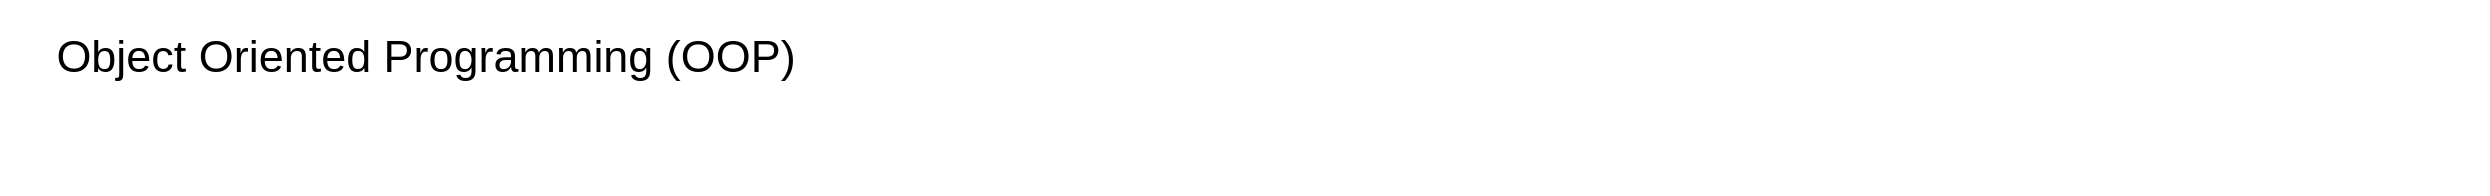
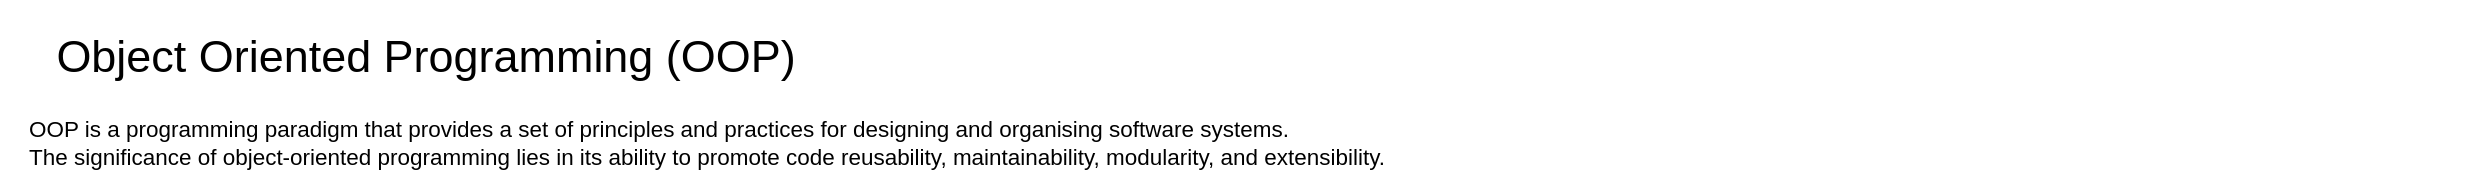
node "OOP is a programming paradigm that provides a set of principles and practices for designing and organising software systems. The significance of object-oriented programming lies in its ability to promote code reusability, maintainability, modularity, and extensibility.": added
